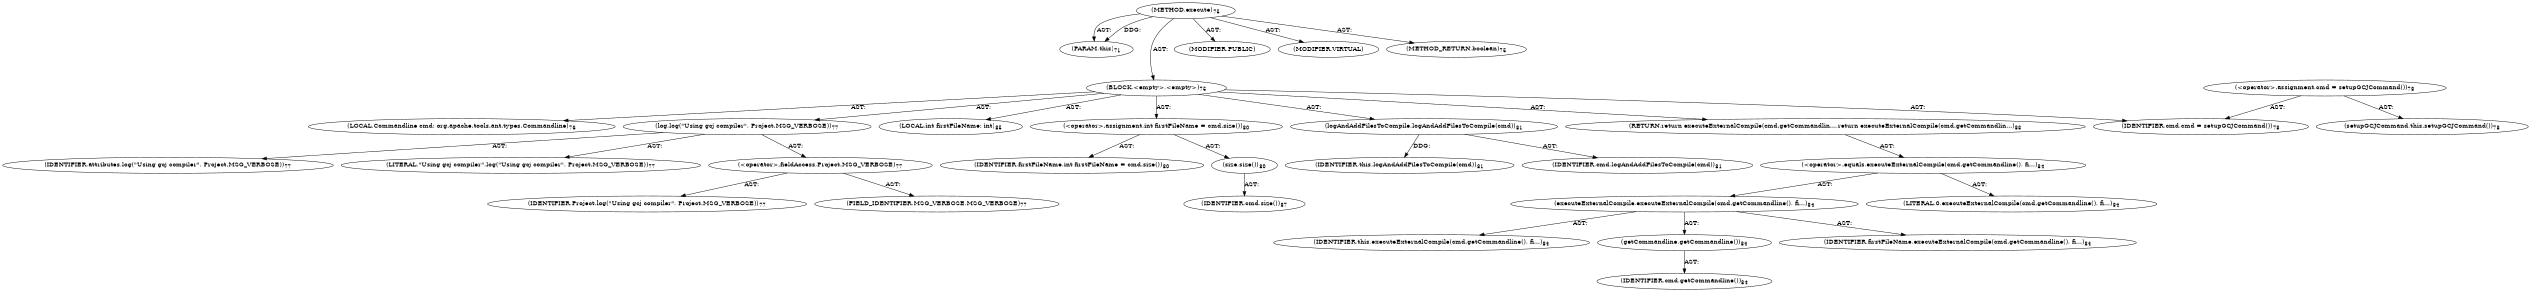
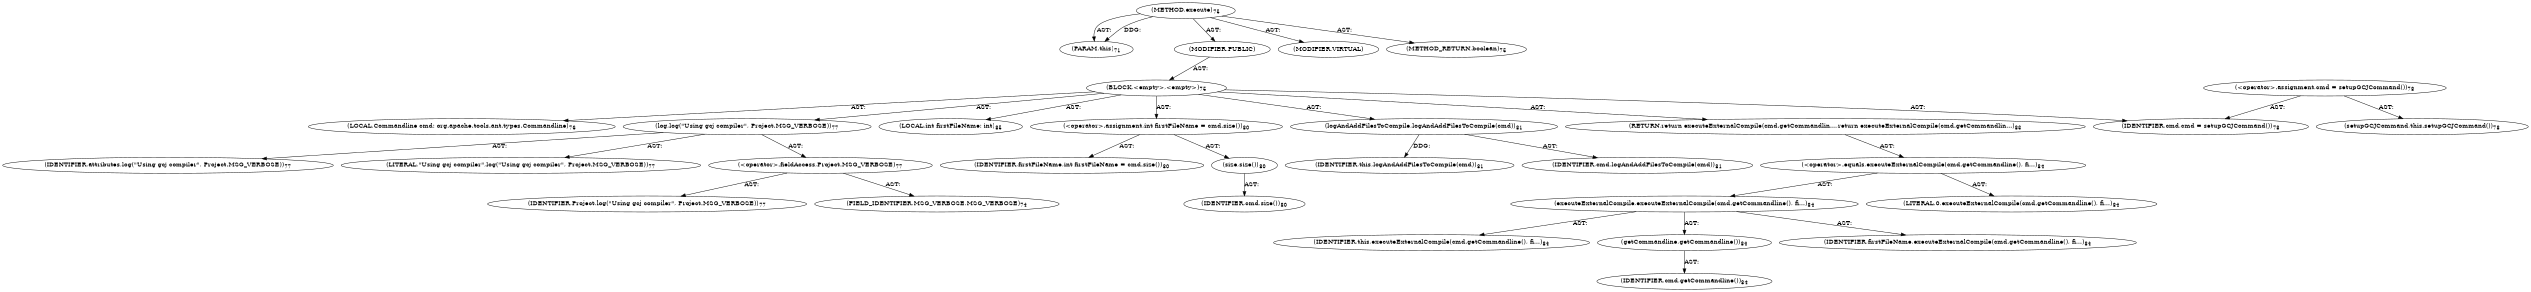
edge "(METHOD,execute)" -> "(BLOCK,<empty>,<empty>)": now "(MODIFIER,PUBLIC)" -> "(BLOCK,<empty>,<empty>)"
node "(FIELD_IDENTIFIER,MSG_VERBOSE,MSG_VERBOSE)": text "77" -> "74"
node "(IDENTIFIER,cmd,size())": text "87" -> "80"
